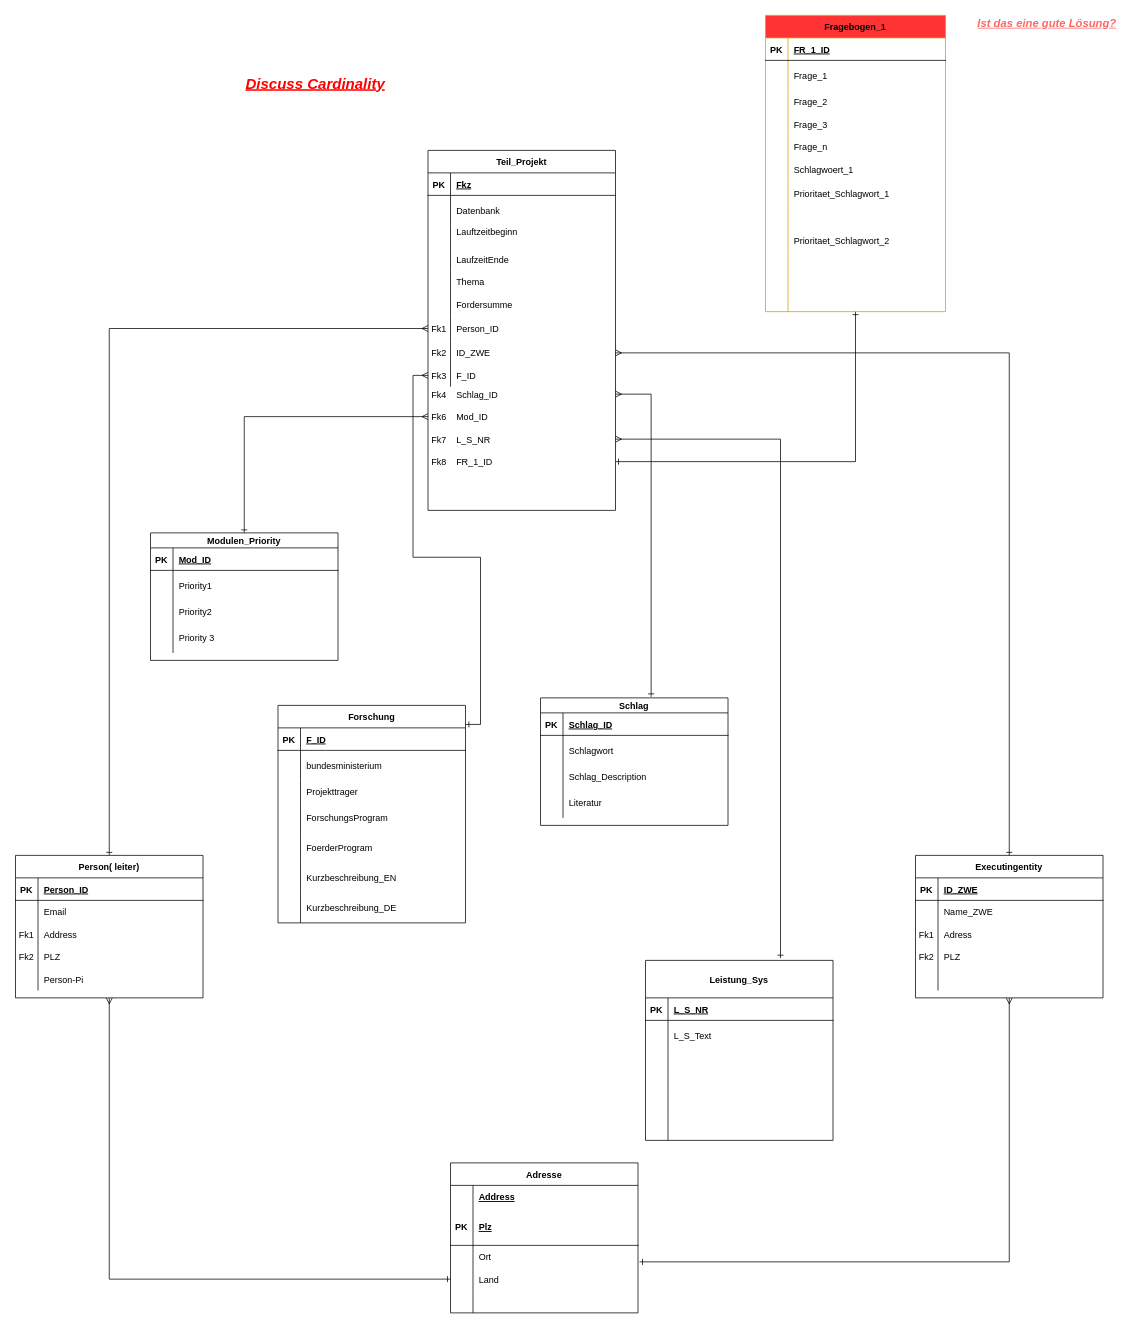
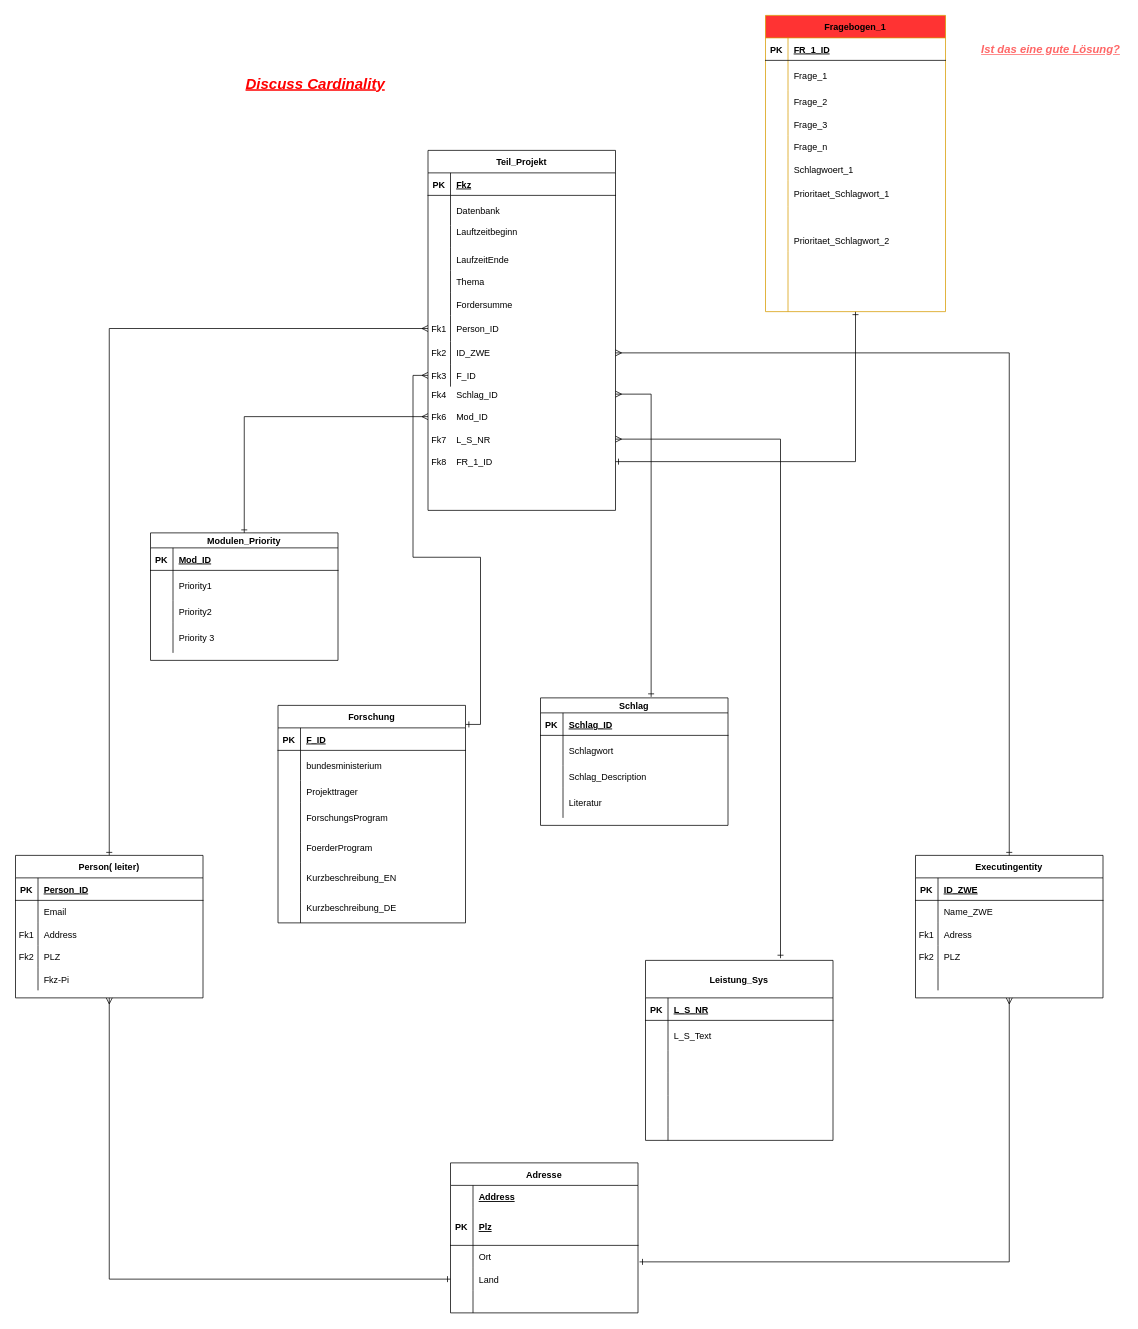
node "Ist das eine gute Lösung?": moved (1047, 23) -> (1050, 49)
node "Person-Pi": label "Person-Pi" -> "Fkz-Pi"
